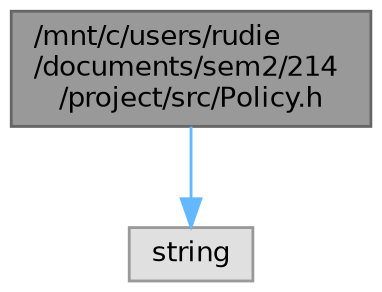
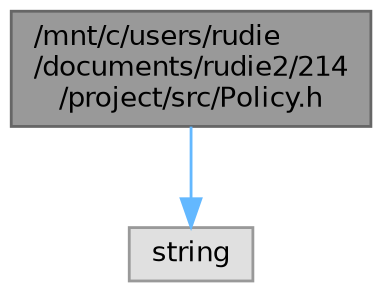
node "/mnt/c/users/rudie /documents/sem2/214 /project/src/Policy.h": label "/mnt/c/users/rudie /documents/sem2/214 /project/src/Policy.h" -> "/mnt/c/users/rudie /documents/rudie2/214 /project/src/Policy.h"
